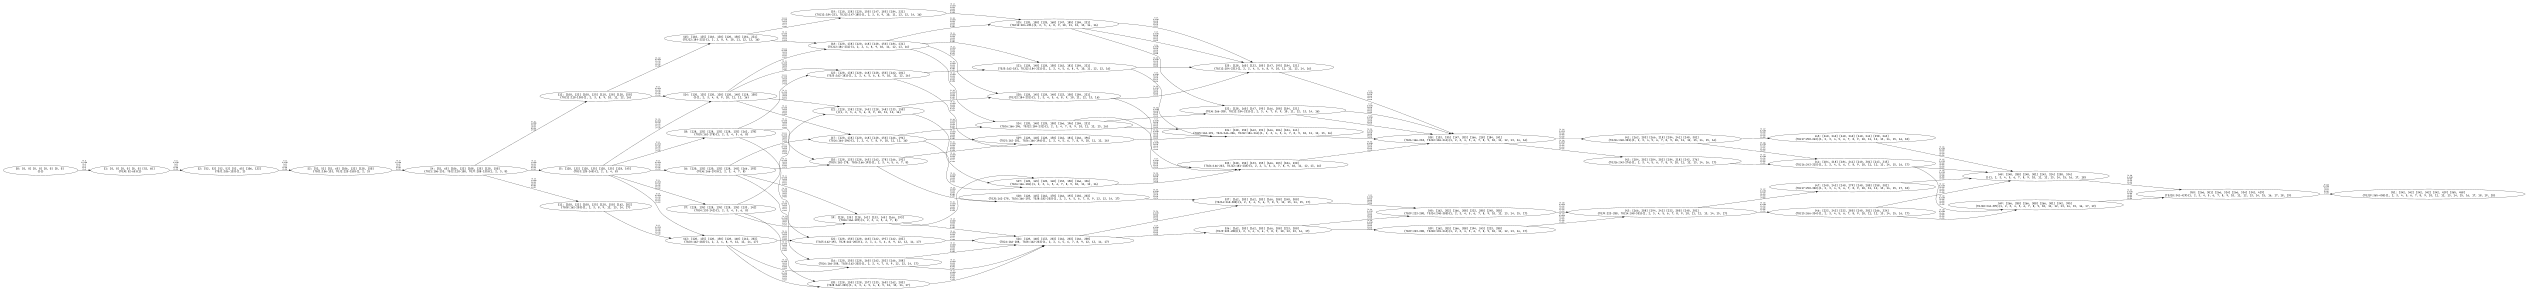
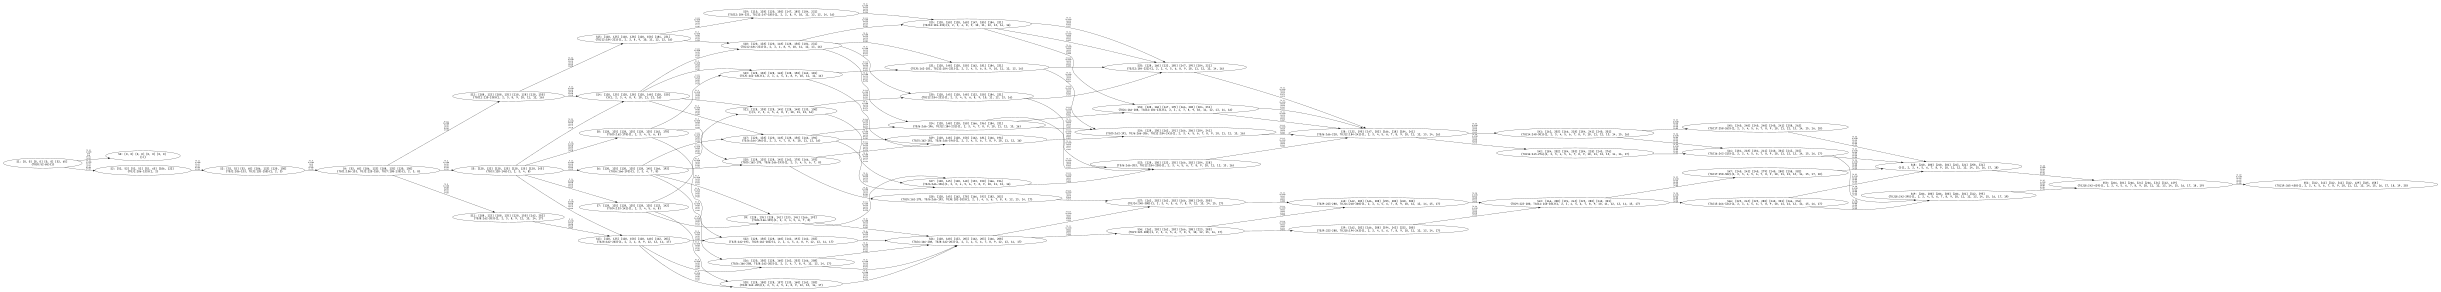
edge "S0: [0, 0] [0, 0] [0, 0] [0, 0] {}{}" -> "S1: [0, 0] [0, 0] [0, 0] [52, 65] {T0J0:52-65}{1}": reversed
